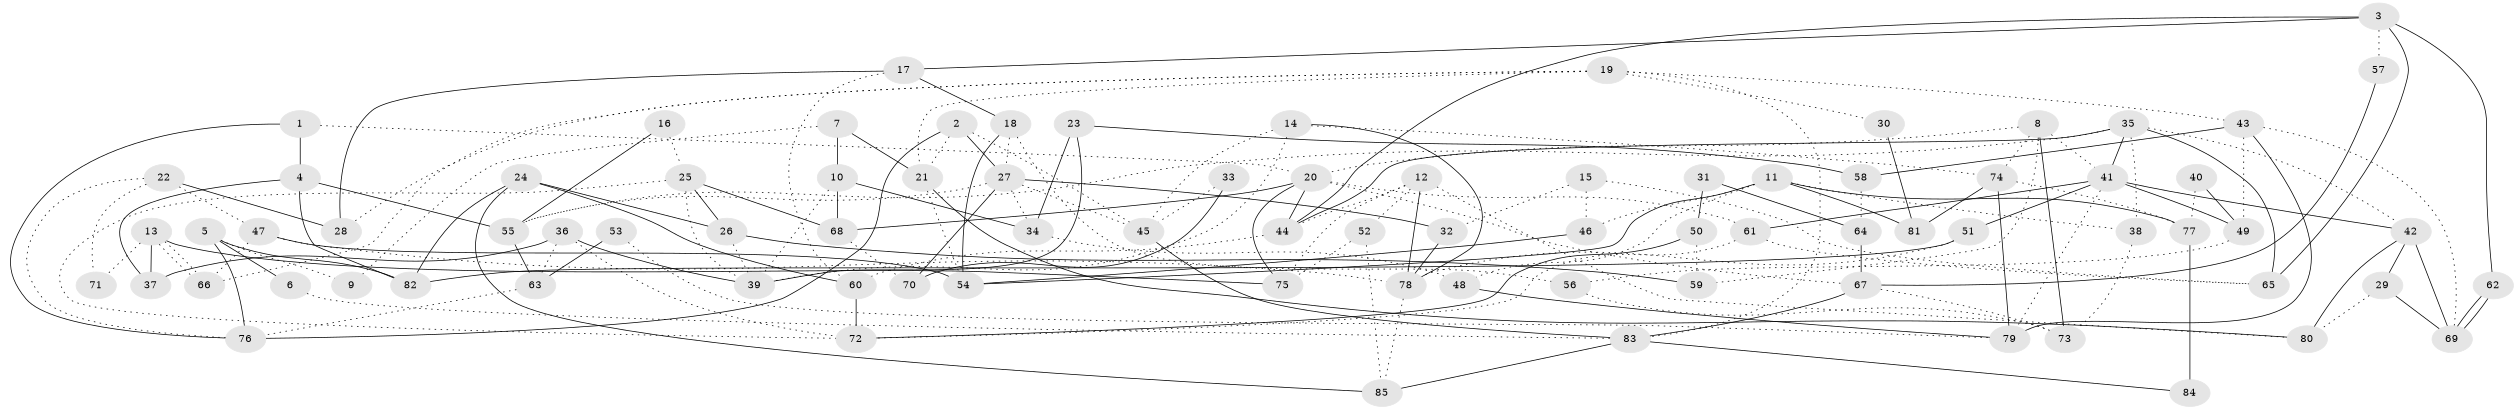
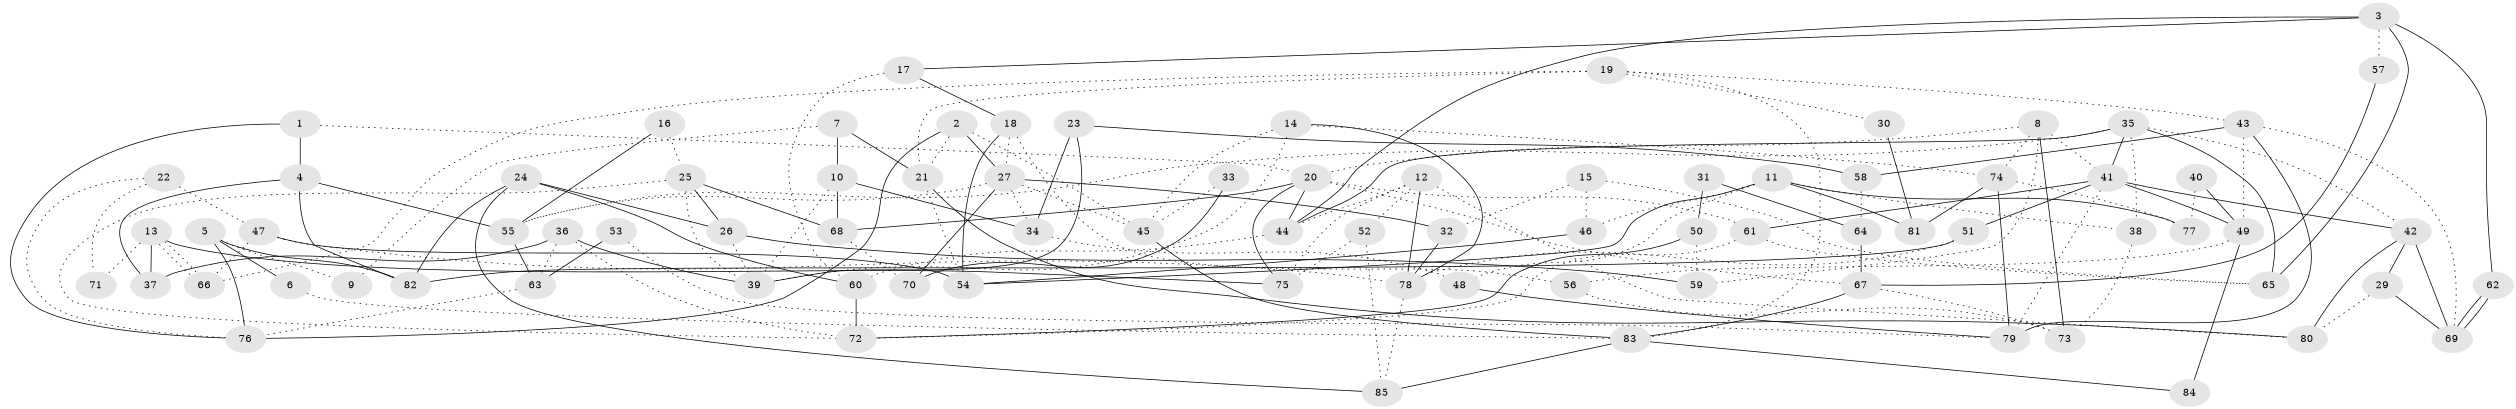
node "28": removed
edge "77" -- "84": now "49" -- "84"
